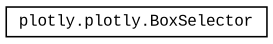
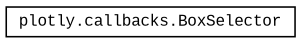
node "plotly.plotly.BoxSelector": label "plotly.plotly.BoxSelector" -> "plotly.callbacks.BoxSelector"
